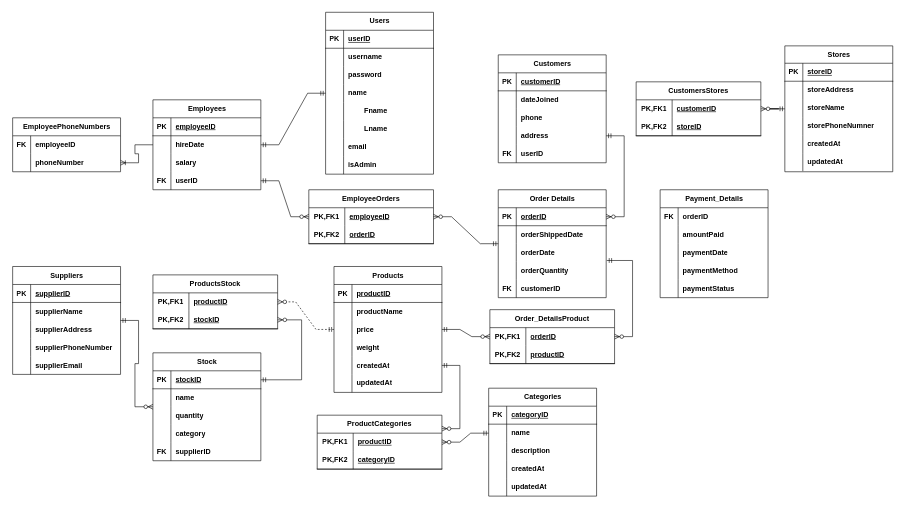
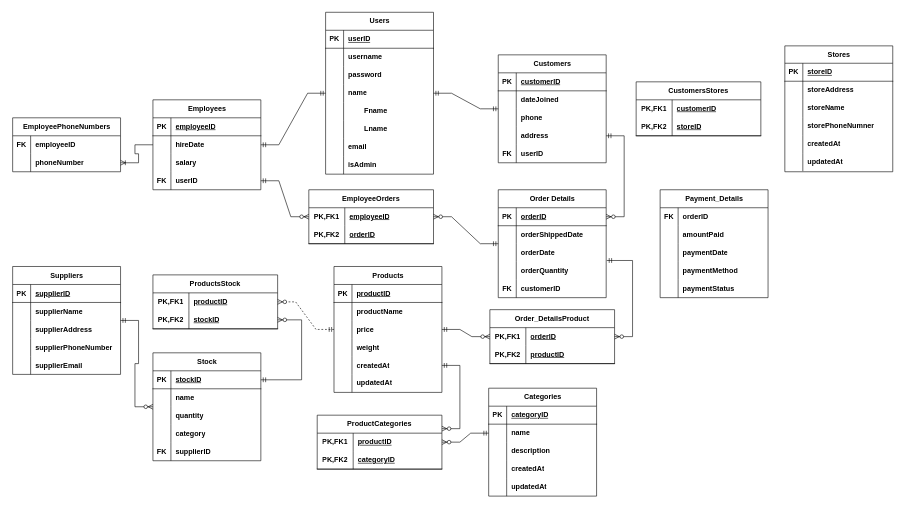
edge "Users" -- "Customers": added
edge "CustomersStores" -- "Stores": removed
